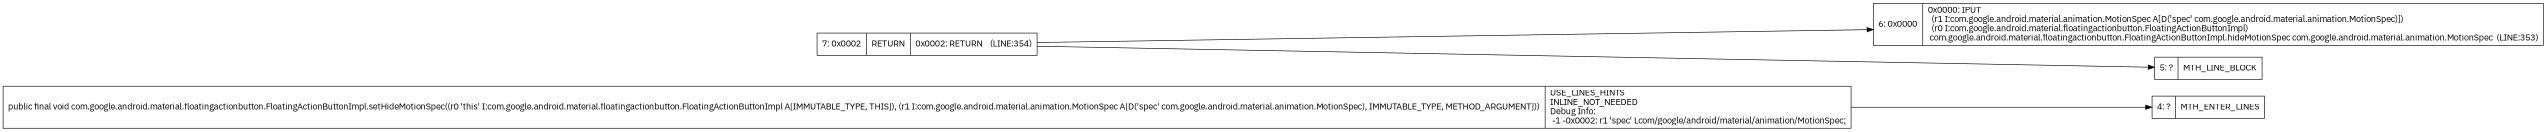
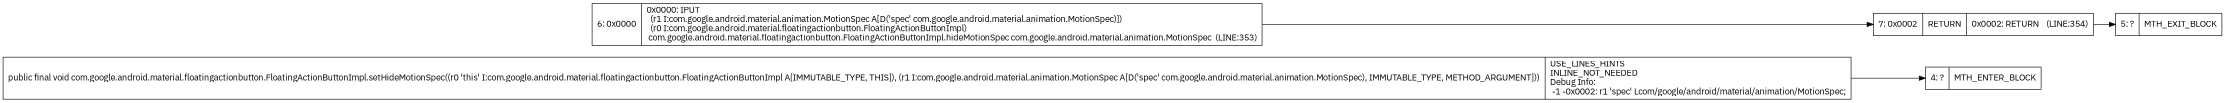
edge "7: 0x0002" -> "6: 0x0000": reversed
node "5: ?": text "MTH_LINE_BLOCK" -> "MTH_EXIT_BLOCK"
node "4: ?": text "MTH_ENTER_LINES" -> "MTH_ENTER_BLOCK"
